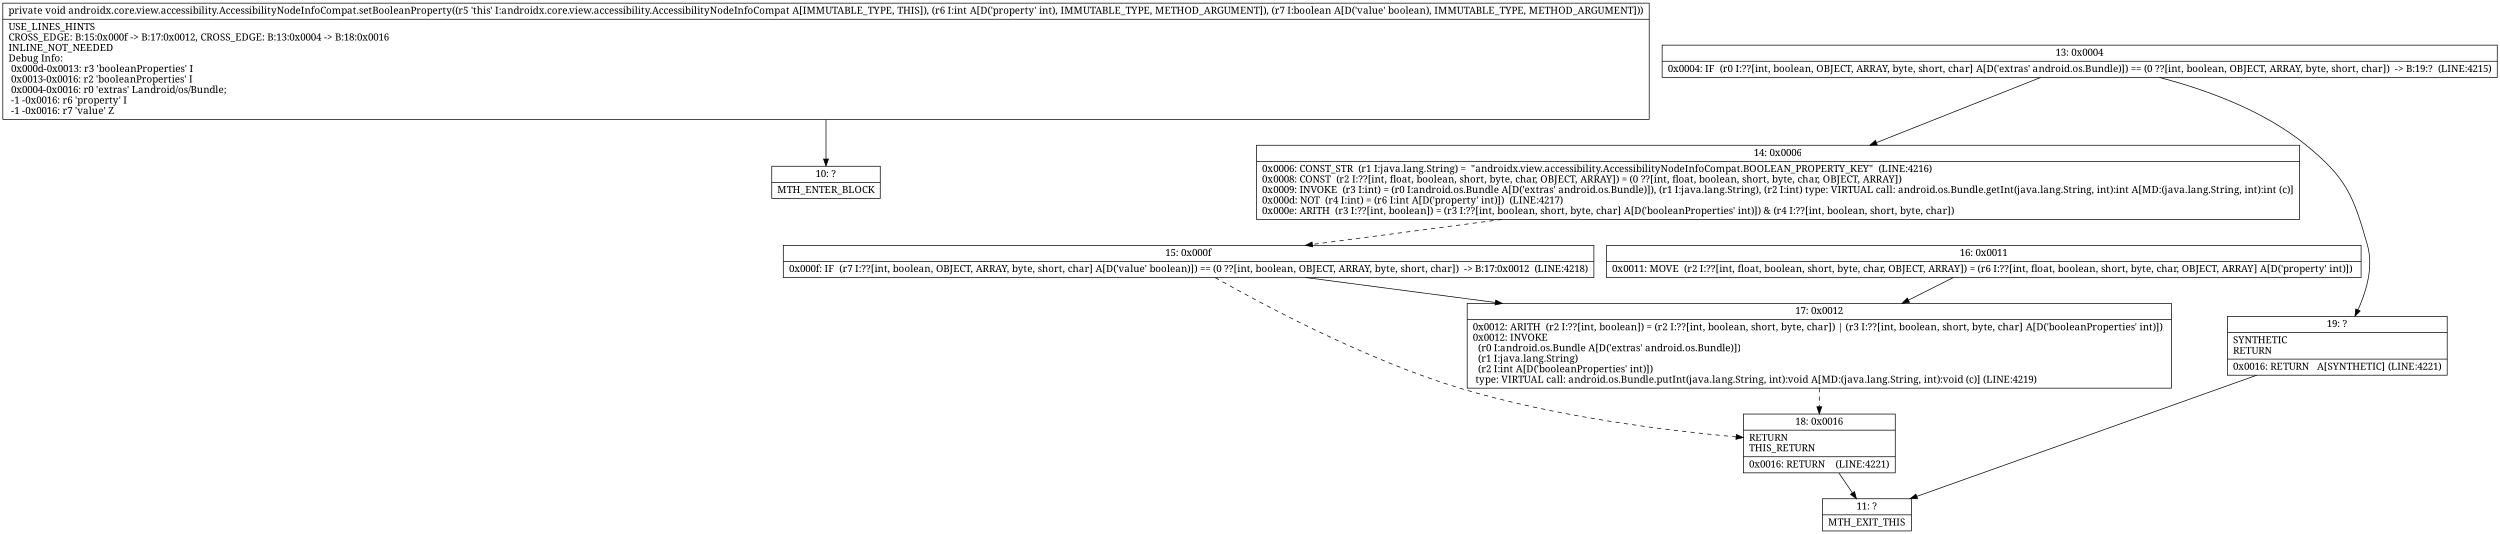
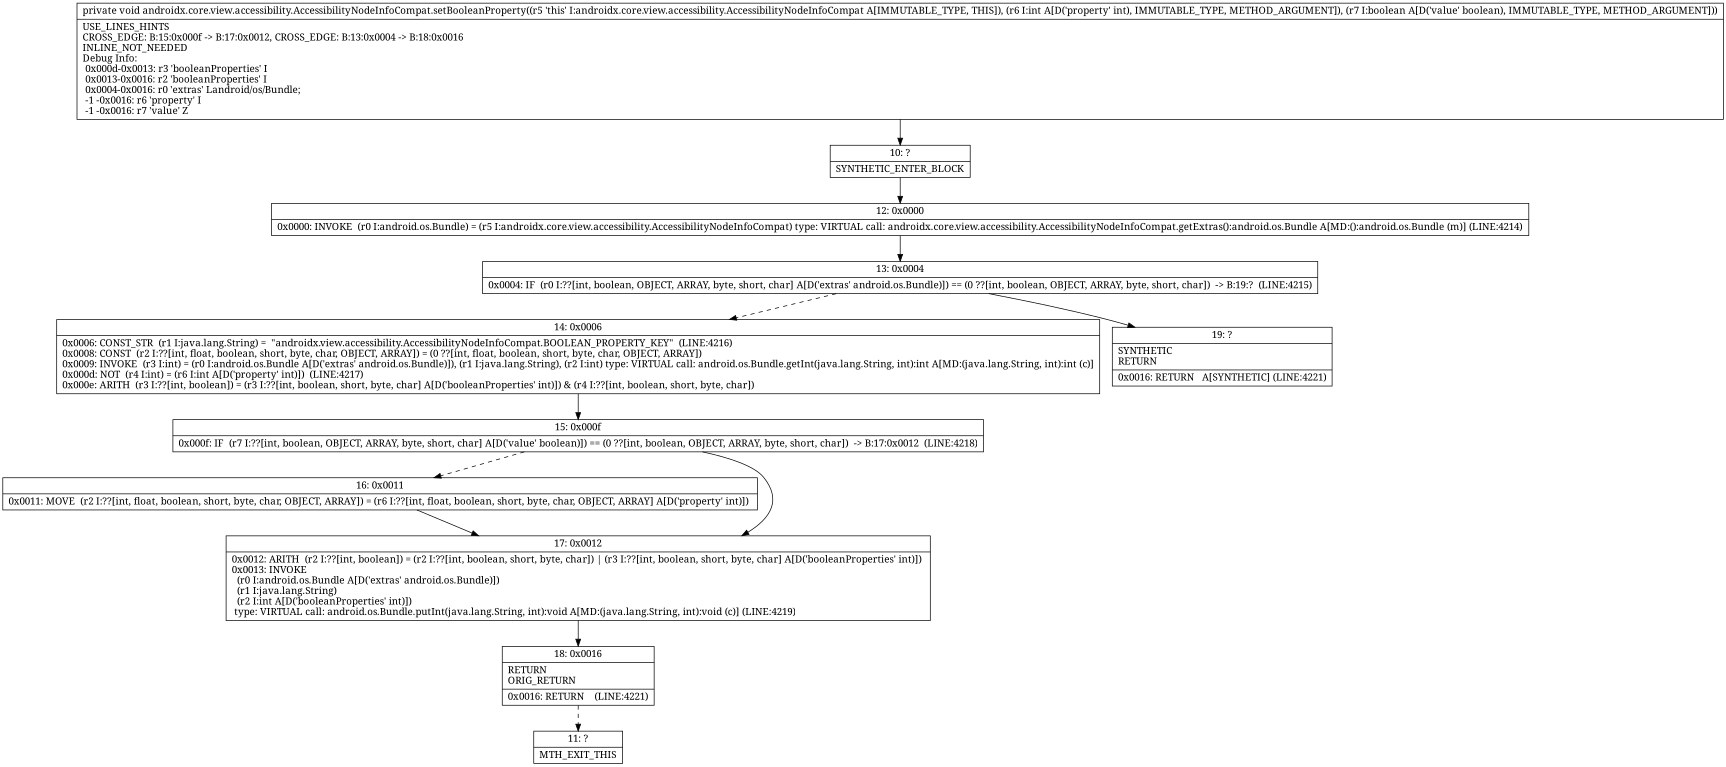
edge "13: 0x0004" -> "14: 0x0006": style solid -> dashed
node "10: ?": text "MTH_ENTER_BLOCK" -> "SYNTHETIC_ENTER_BLOCK"
node "12: 0x0000": added
edge "14: 0x0006" -> "15: 0x000f": style dashed -> solid
node "17: 0x0012": text "0x0012: INVOKE" -> "0x0013: INVOKE"
edge "15: 0x000f" -> "18: 0x0016": now "15: 0x000f" -> "16: 0x0011"
edge "17: 0x0012" -> "18: 0x0016": style dashed -> solid
edge "19: ?" -> "11: ?": removed
node "18: 0x0016": text "THIS_RETURN" -> "ORIG_RETURN"
edge "18: 0x0016" -> "11: ?": style solid -> dashed
